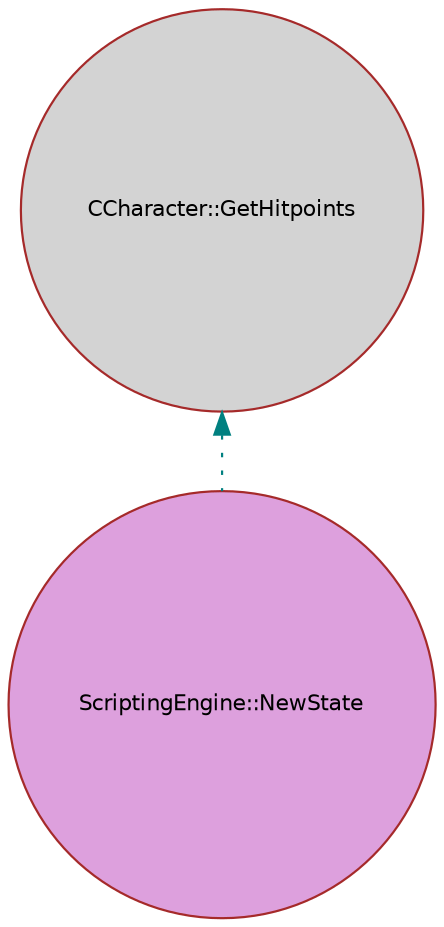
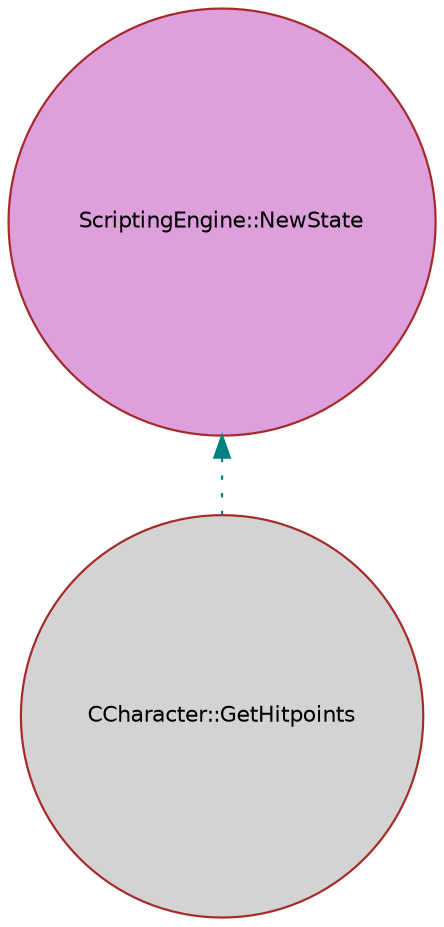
edge "ScriptingEngine::NewState" -> "CCharacter::GetHitpoints": reversed
